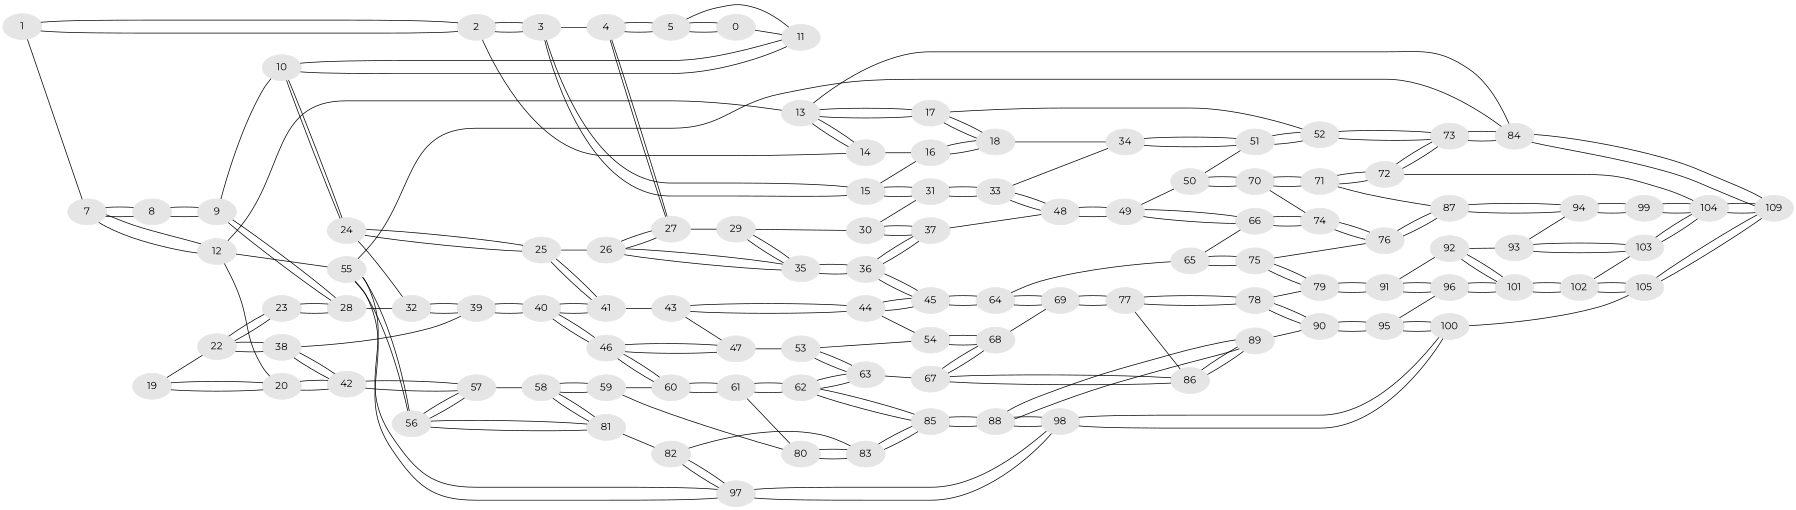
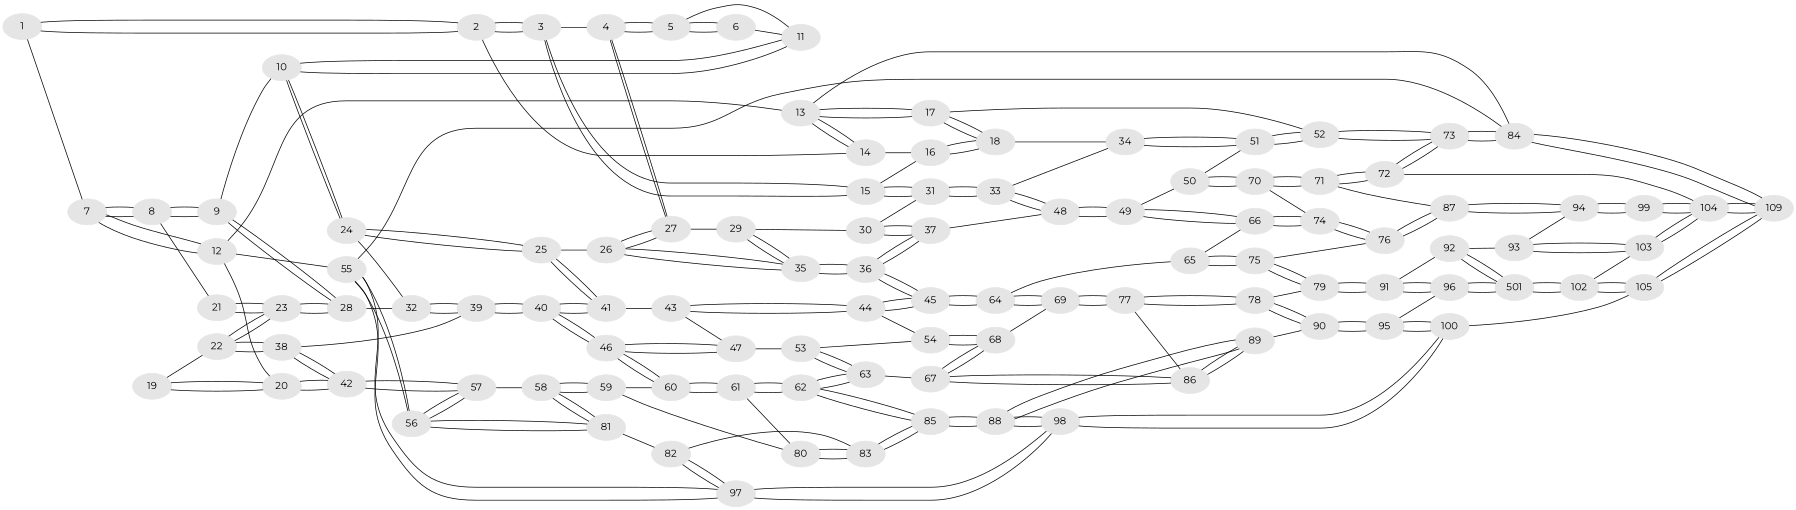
node "0": label "0" -> "6"
node "101": label "101" -> "501"
node "21": added
